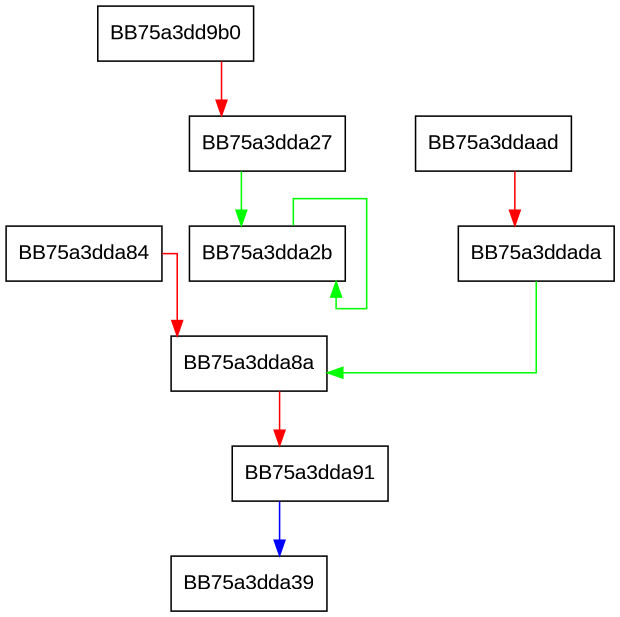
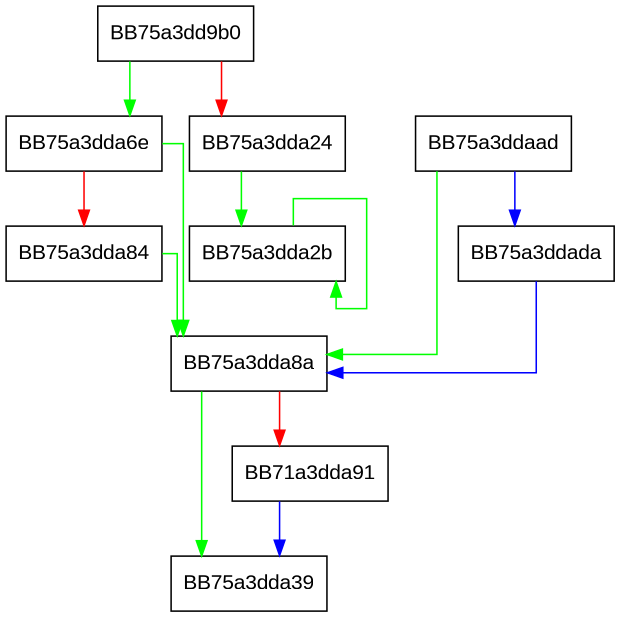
node "BB75a3dda6e": added
node "BB75a3dda27": label "BB75a3dda27" -> "BB75a3dda24"
edge "BB75a3ddaad" -> "BB75a3ddada": color red -> blue
edge "BB75a3dda84" -> "BB75a3dda8a": color red -> green
edge "BB75a3ddaad" -> "BB75a3dda8a": added
edge "BB75a3ddada" -> "BB75a3dda8a": color green -> blue
edge "BB75a3dda8a" -> "BB75a3dda39": added
node "BB75a3dda91": label "BB75a3dda91" -> "BB71a3dda91"
